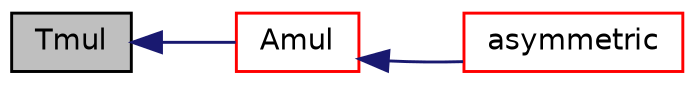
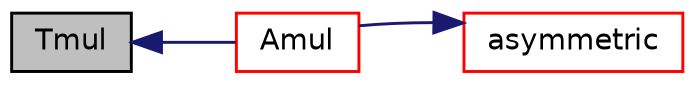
edge "asymmetric" -> "Amul": reversed
